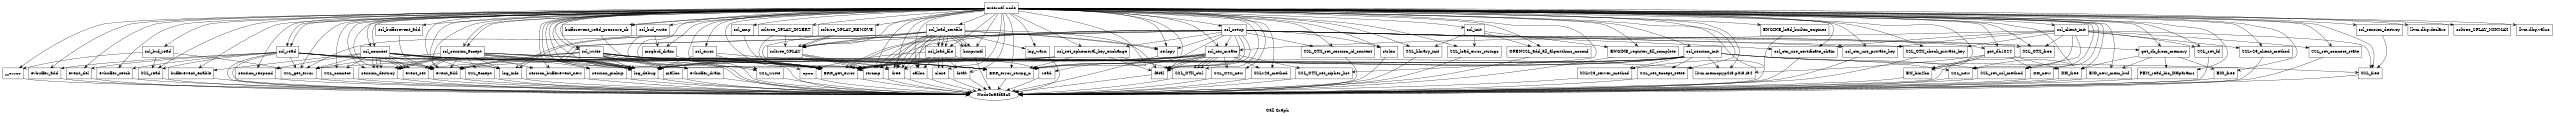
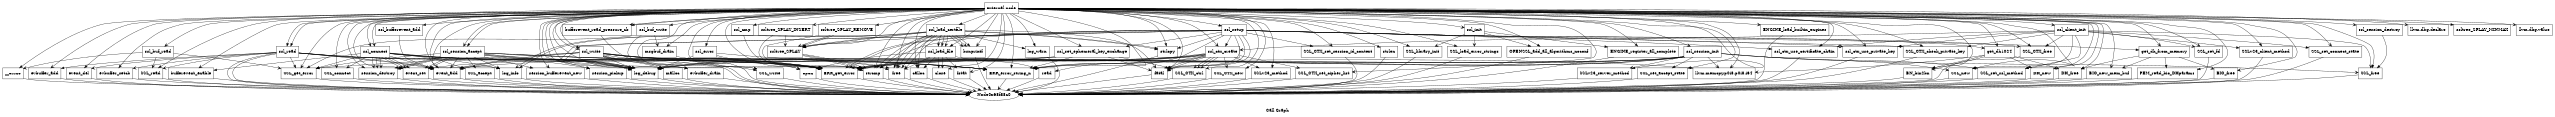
edge "ssl_setup" -> "strlen": removed
node "session_respond": removed
edge "msgbuf_drain" -> "Node0x68f88c0": now "msgbuf_drain" -> "open"
